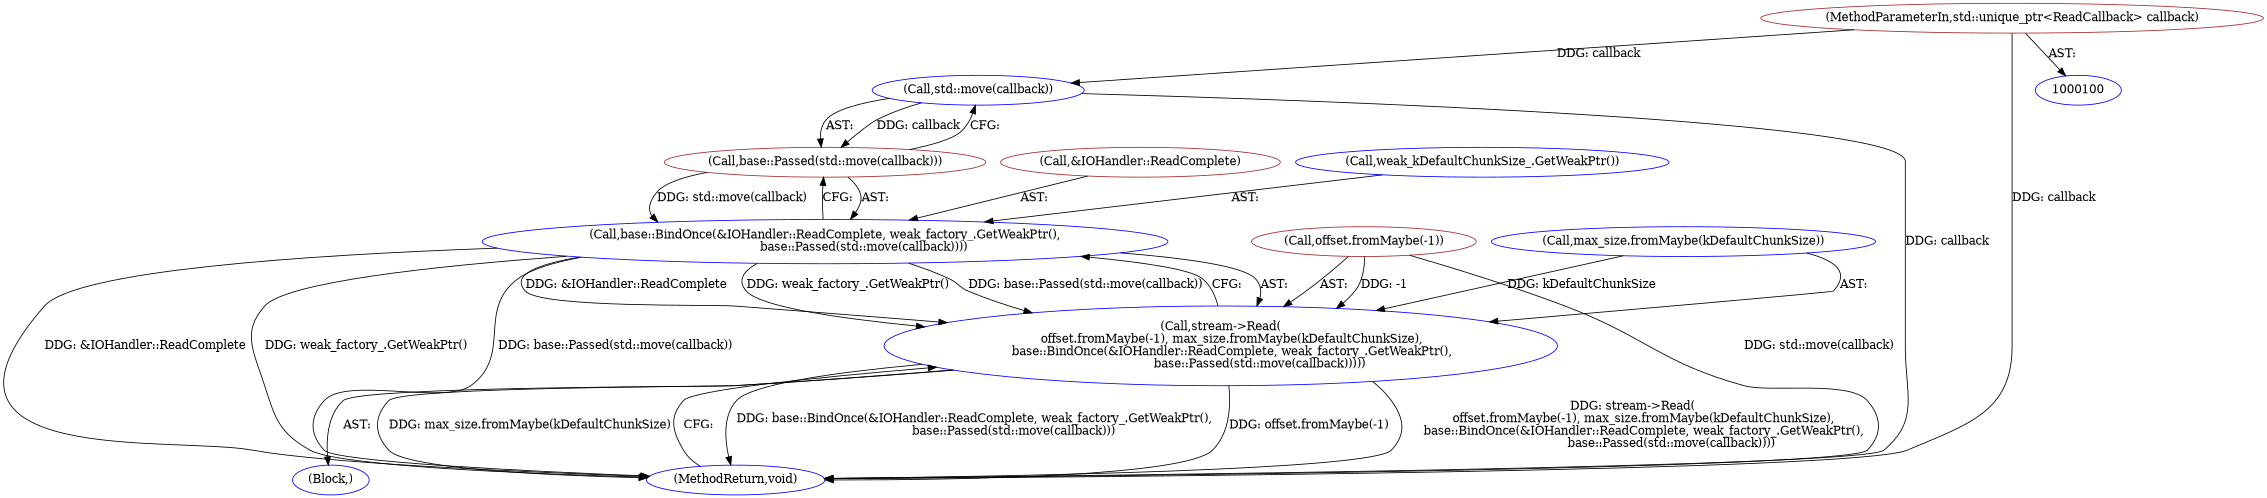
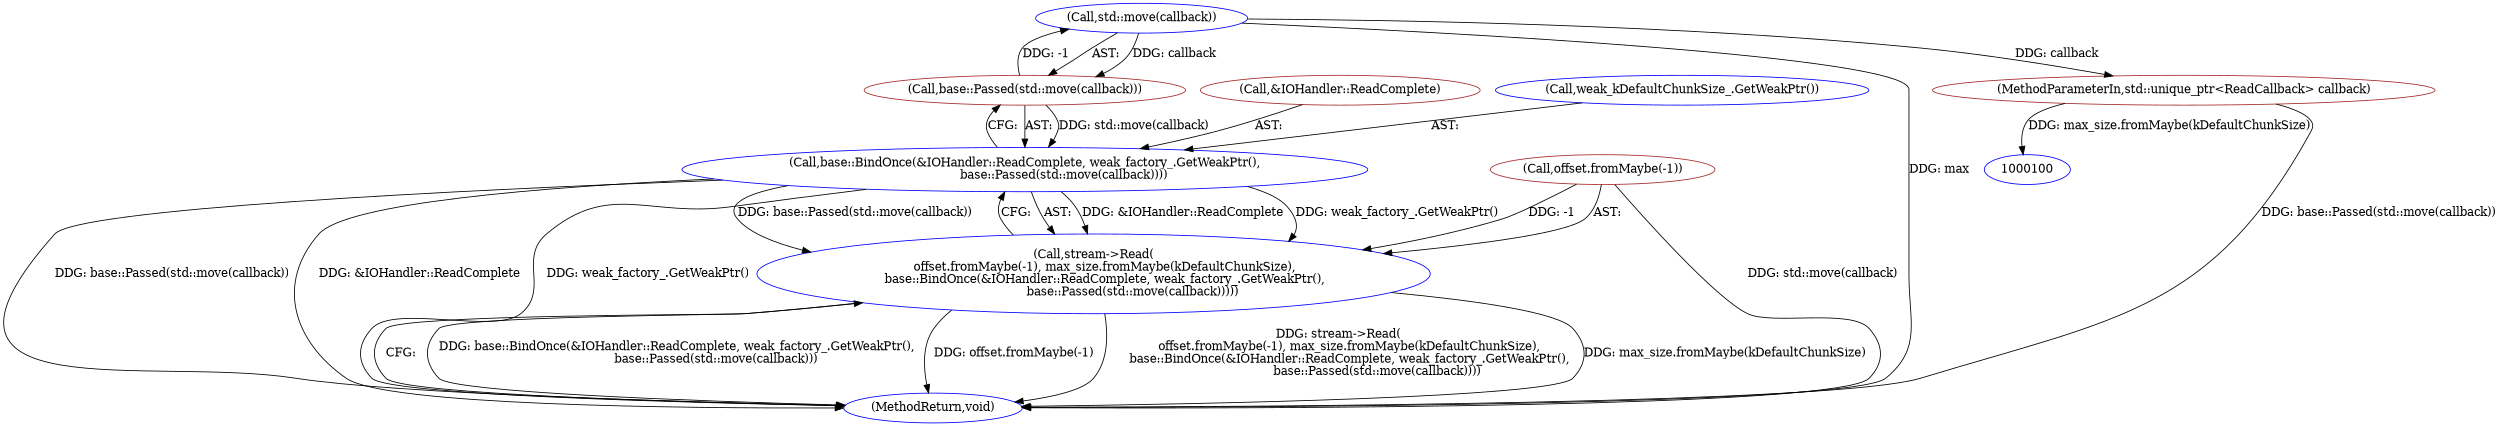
edge "(MethodParameterIn,std::unique_ptr<ReadCallback> callback)" -> "1000100": label "AST: " -> "DDG: max_size.fromMaybe(kDefaultChunkSize)"
edge "(MethodParameterIn,std::unique_ptr<ReadCallback> callback)" -> "(Call,std::move(callback))": reversed
edge "(Call,base::Passed(std::move(callback)))" -> "(Call,std::move(callback))": label "CFG: " -> "DDG: -1"
edge "(MethodParameterIn,std::unique_ptr<ReadCallback> callback)" -> "(MethodReturn,void)": label "DDG: callback" -> "DDG: base::Passed(std::move(callback))"
node "(Call,max_size.fromMaybe(kDefaultChunkSize))": removed
edge "(Call,std::move(callback))" -> "(MethodReturn,void)": label "DDG: callback" -> "DDG: max"
node "(Block,)": removed
